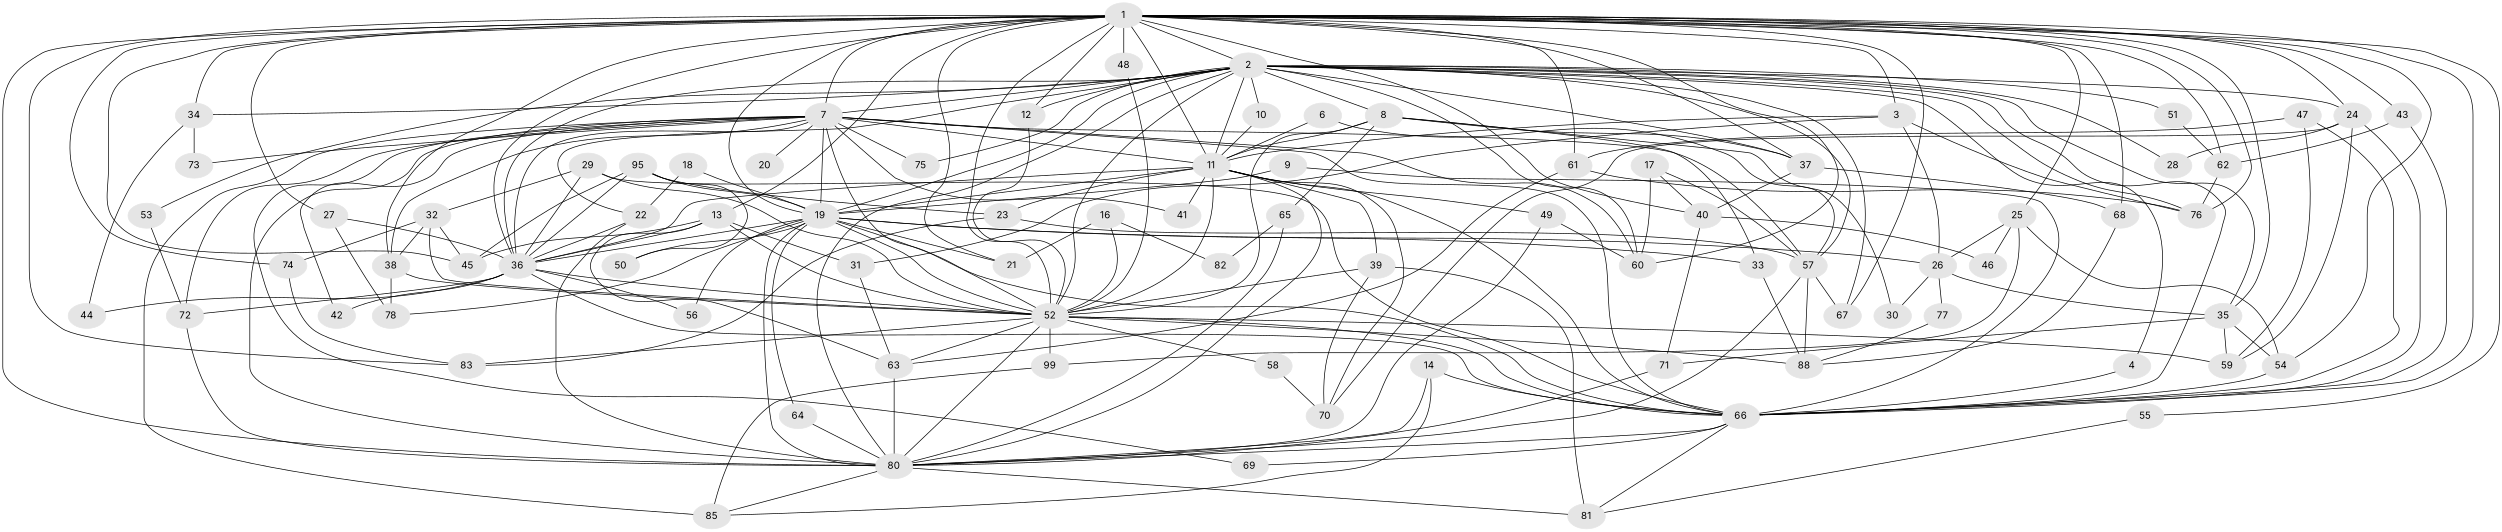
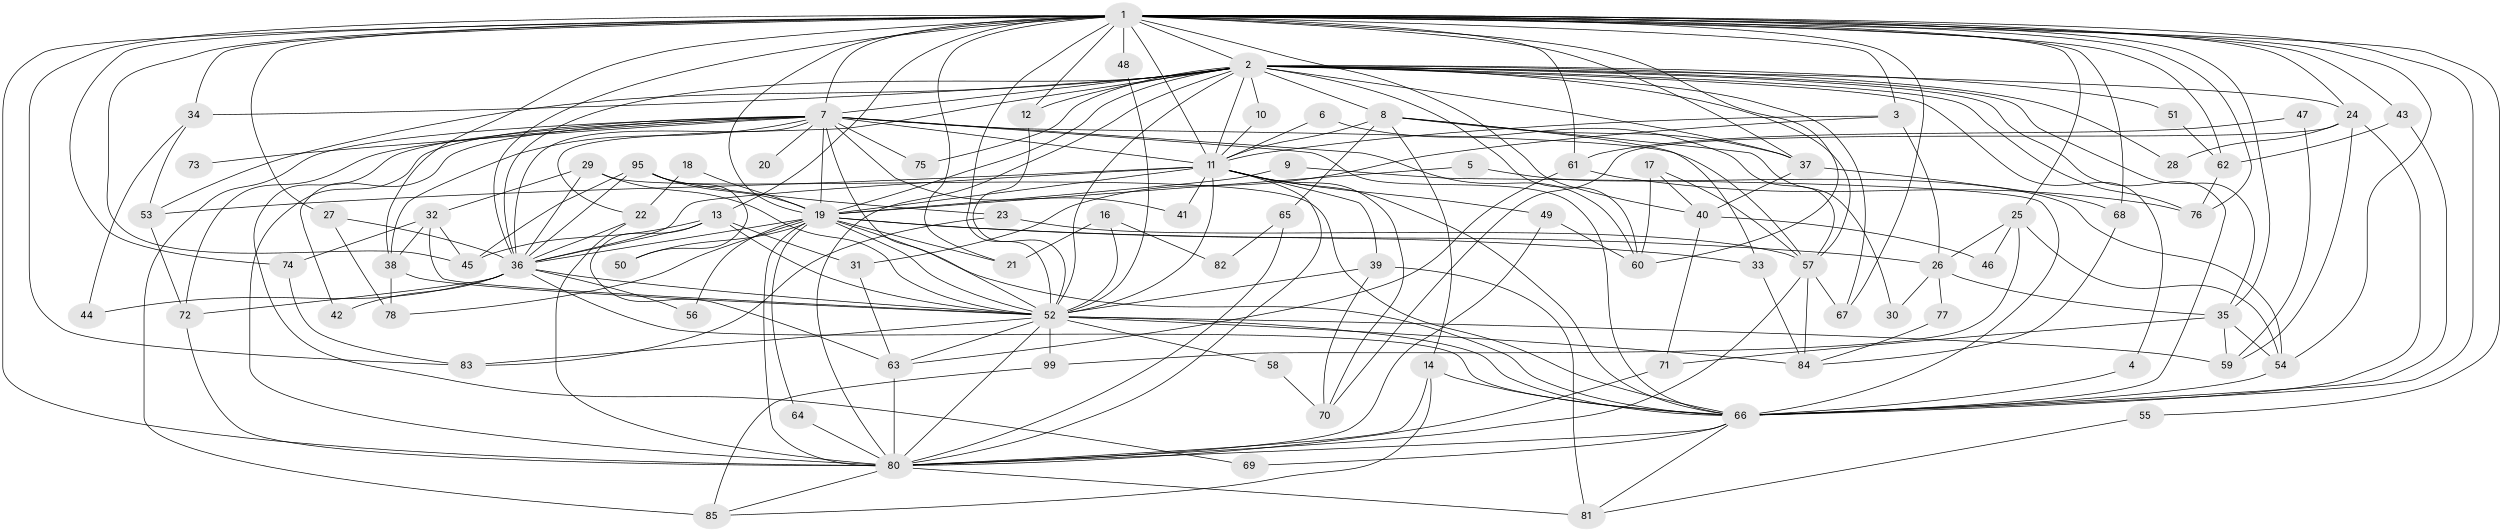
edge "34" -- "73": now "34" -- "53"
node "5": added
edge "3" -- "76": removed
edge "11" -- "23": now "11" -- "53"
edge "8" -- "52": now "8" -- "14"
node "88": label "88" -> "84"
edge "47" -- "66": removed
